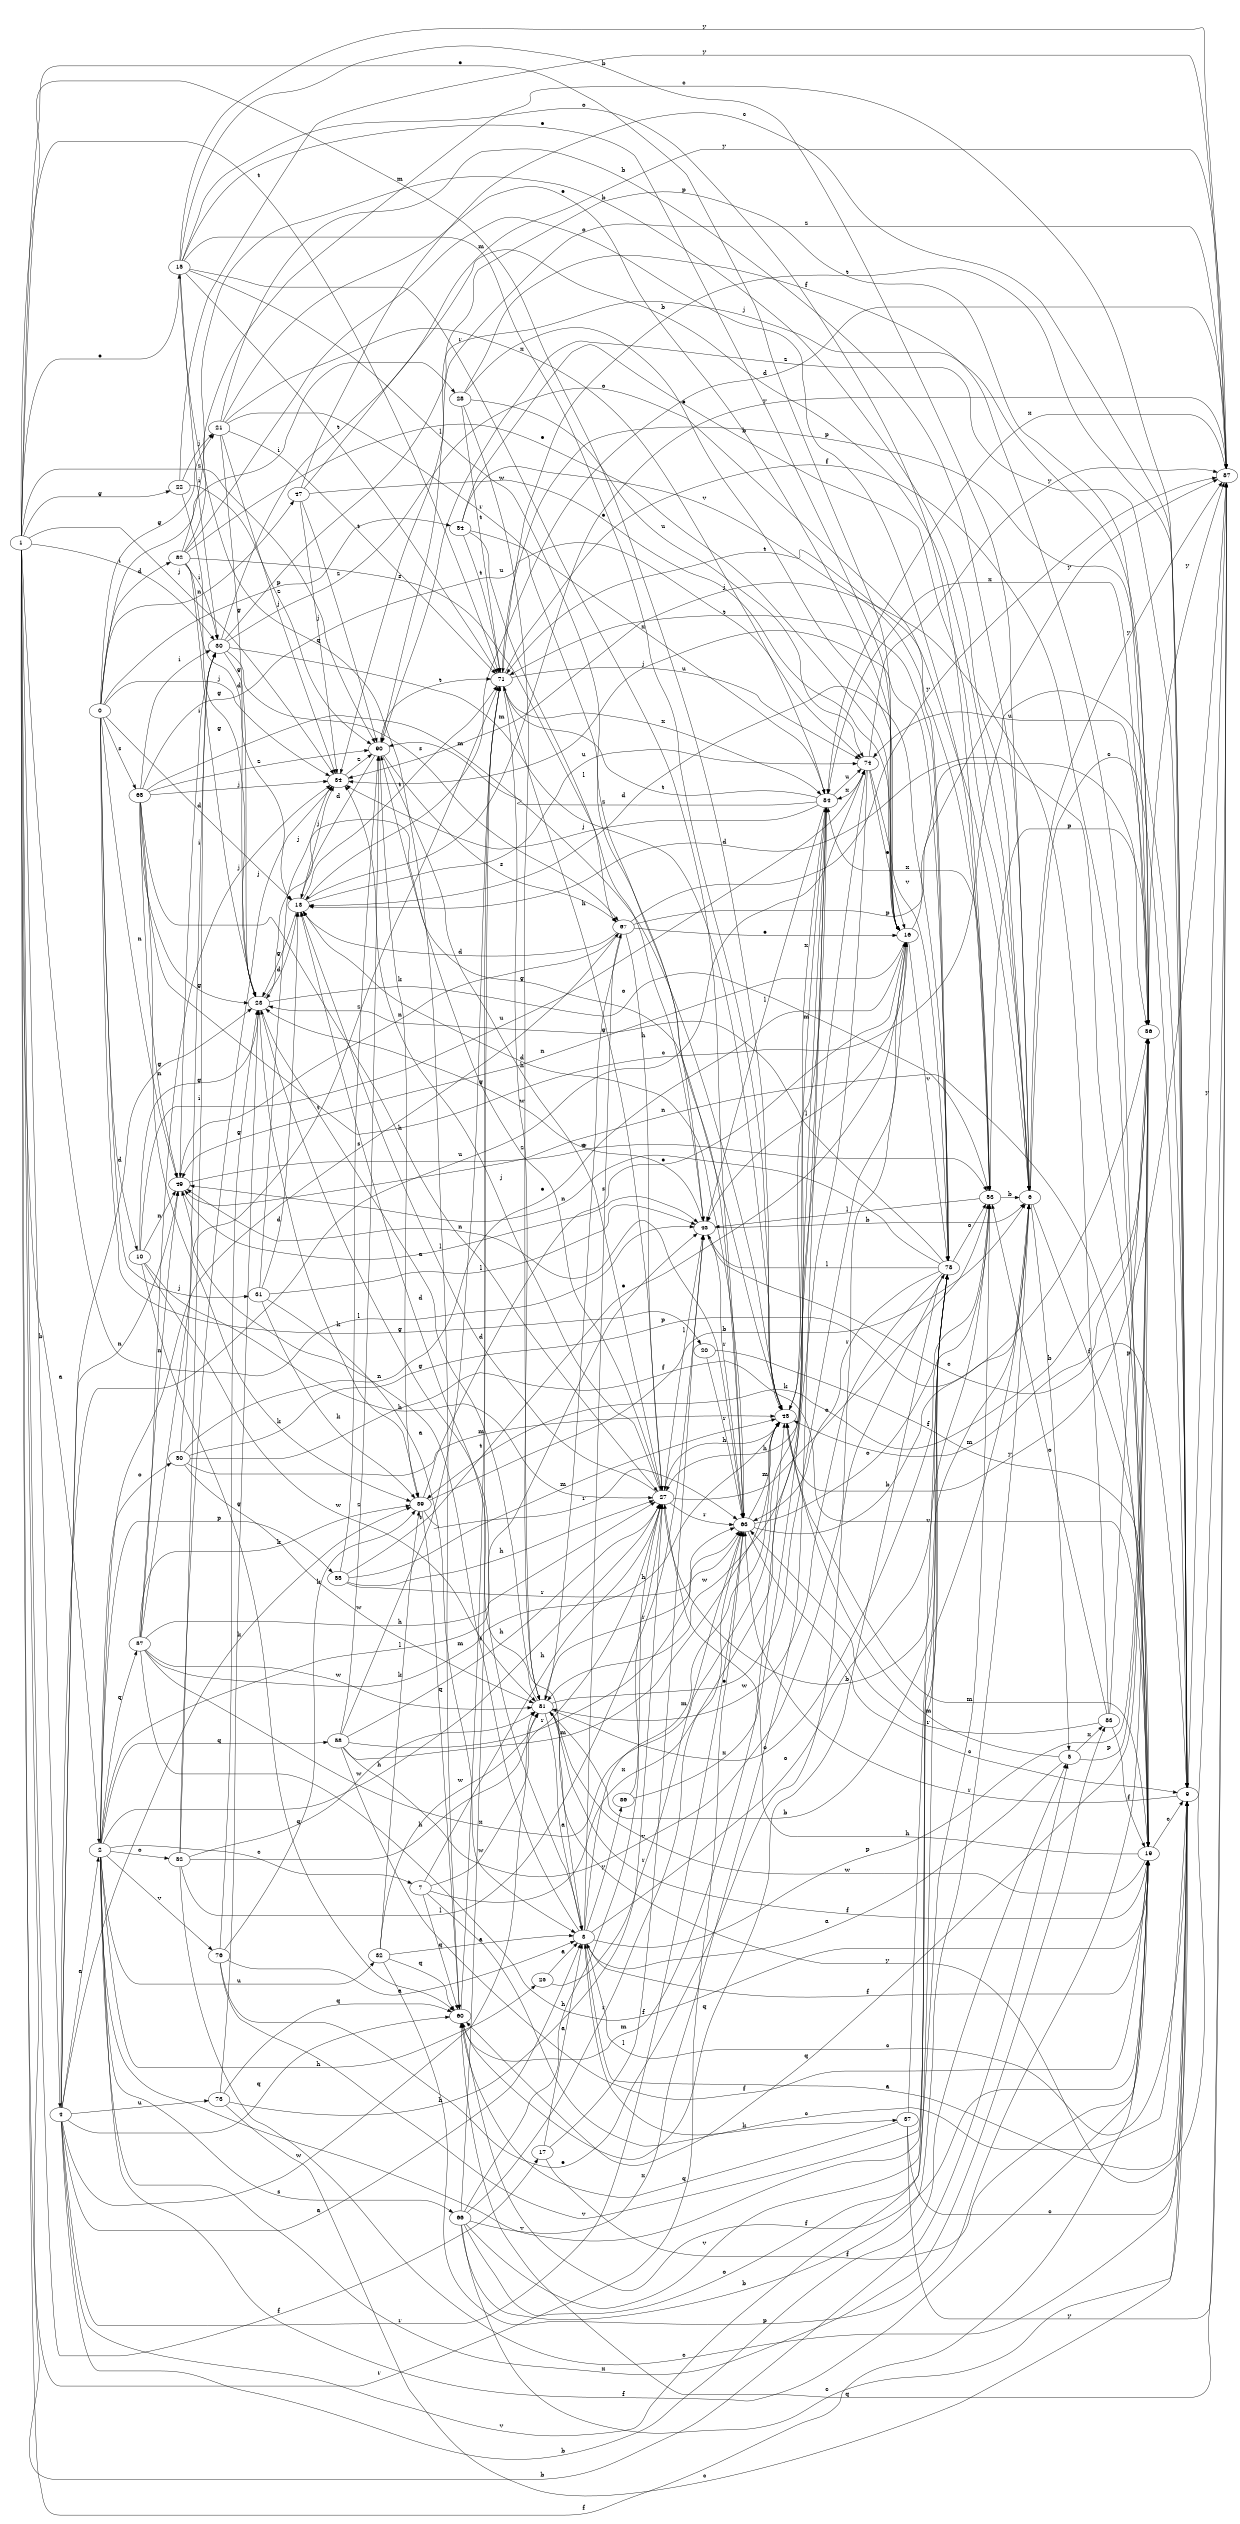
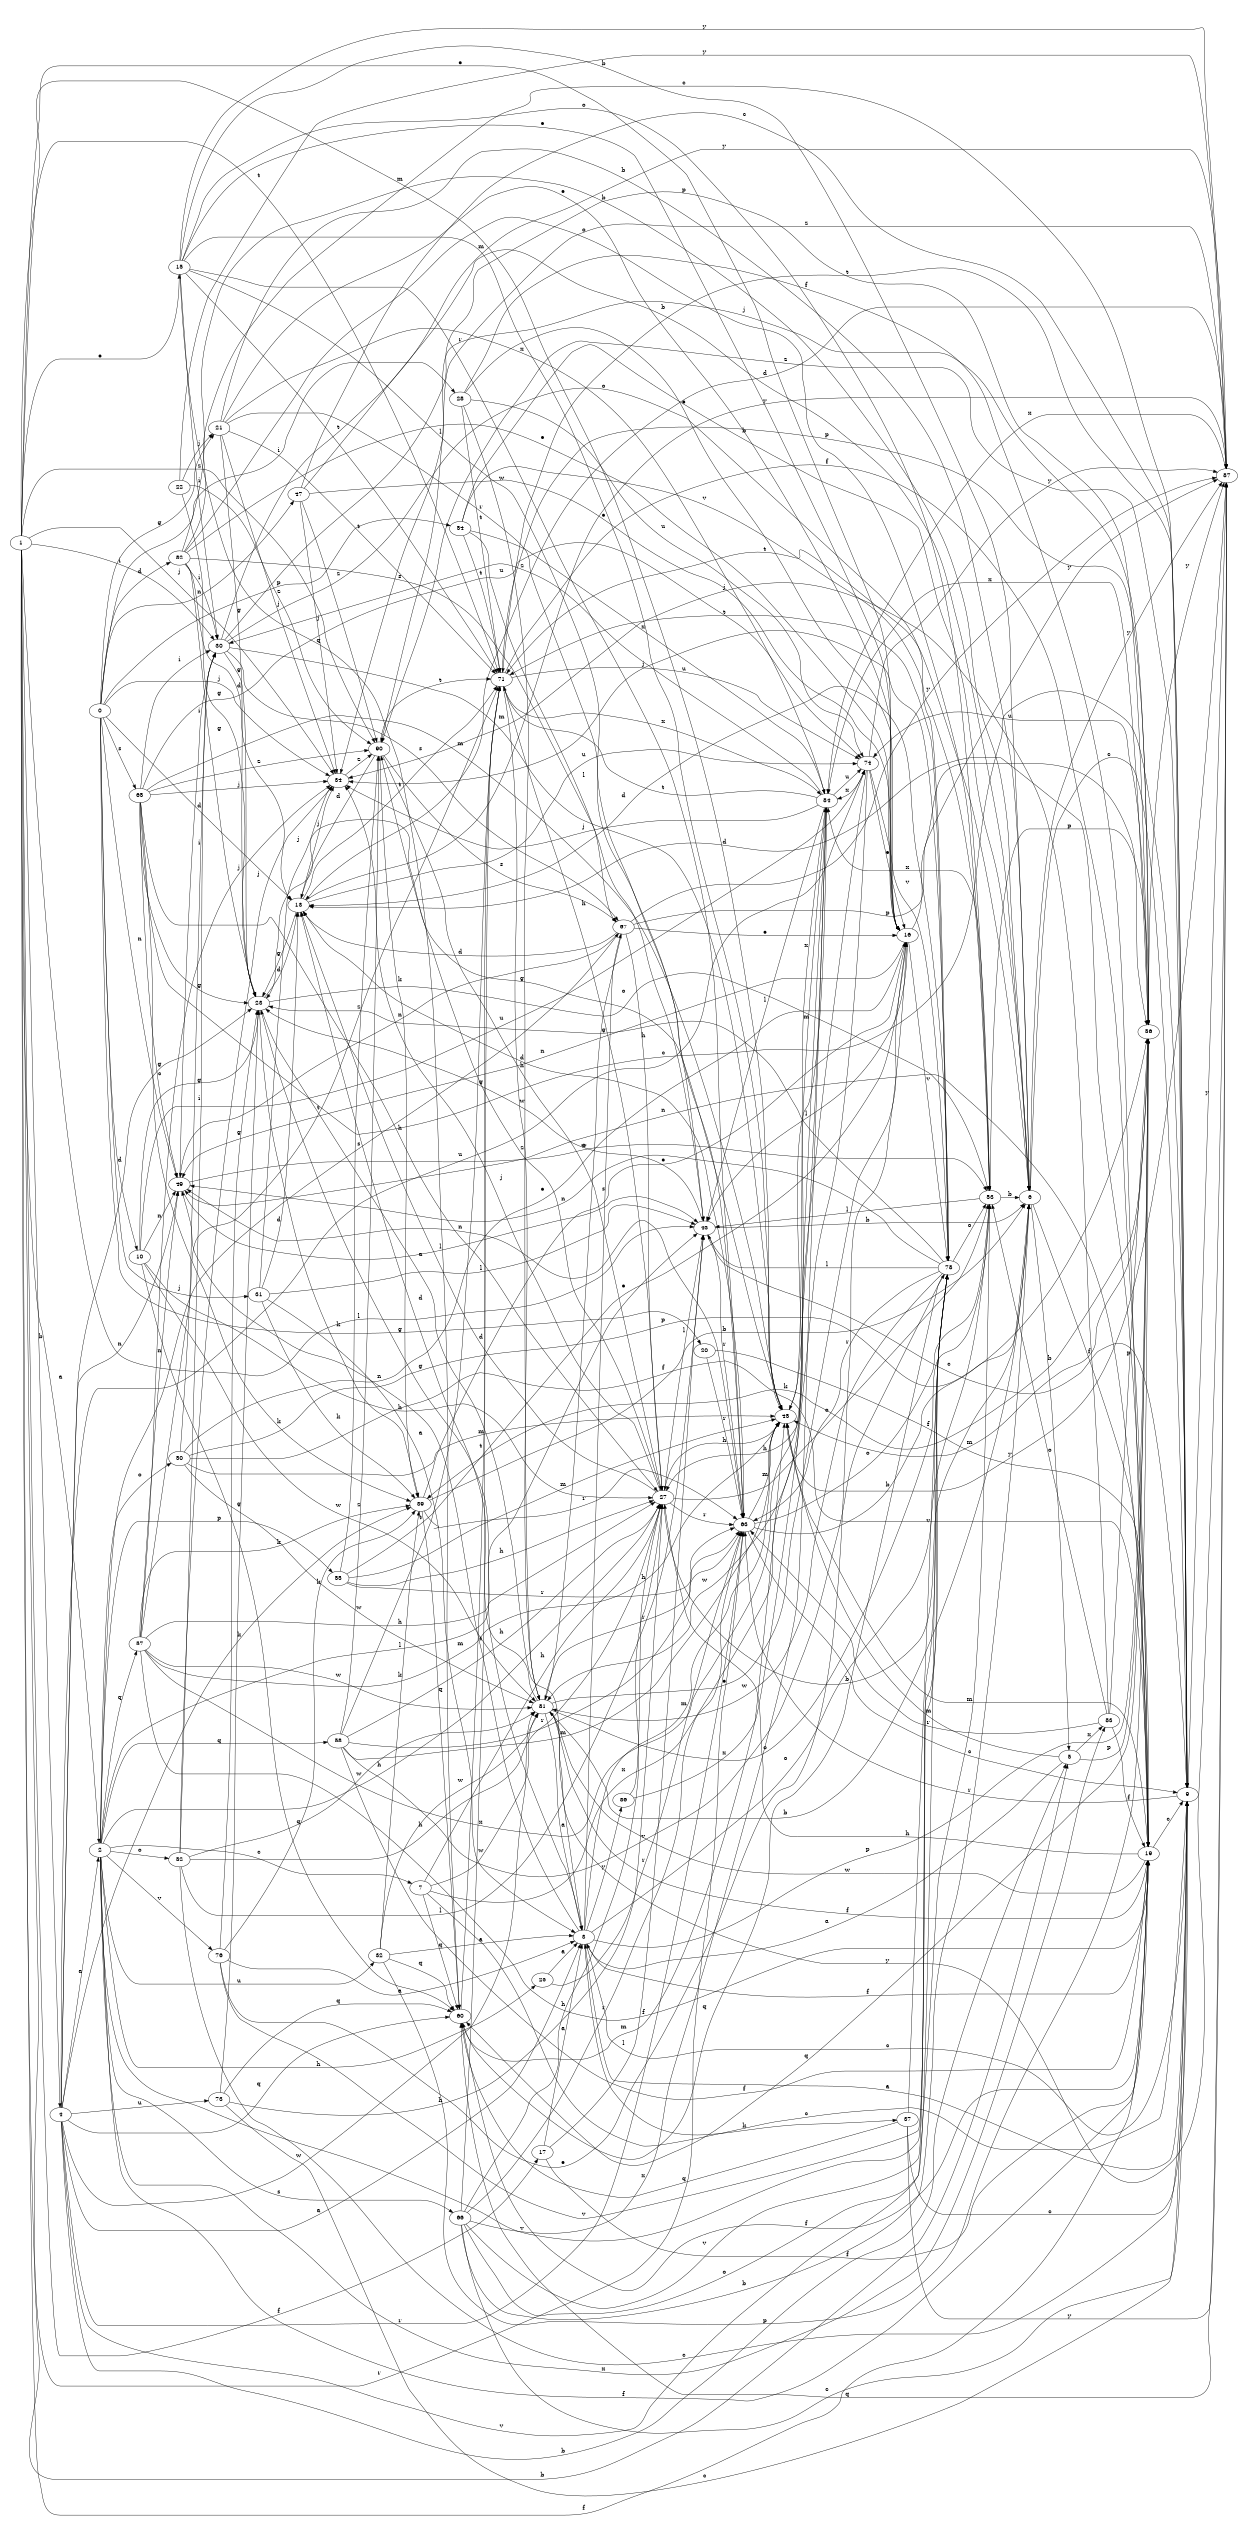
edge "1" -> "22": removed, label "g"
edge "84" -> "90": now "84" -> "30"
edge "65" -> "49": label "n" -> "c"
